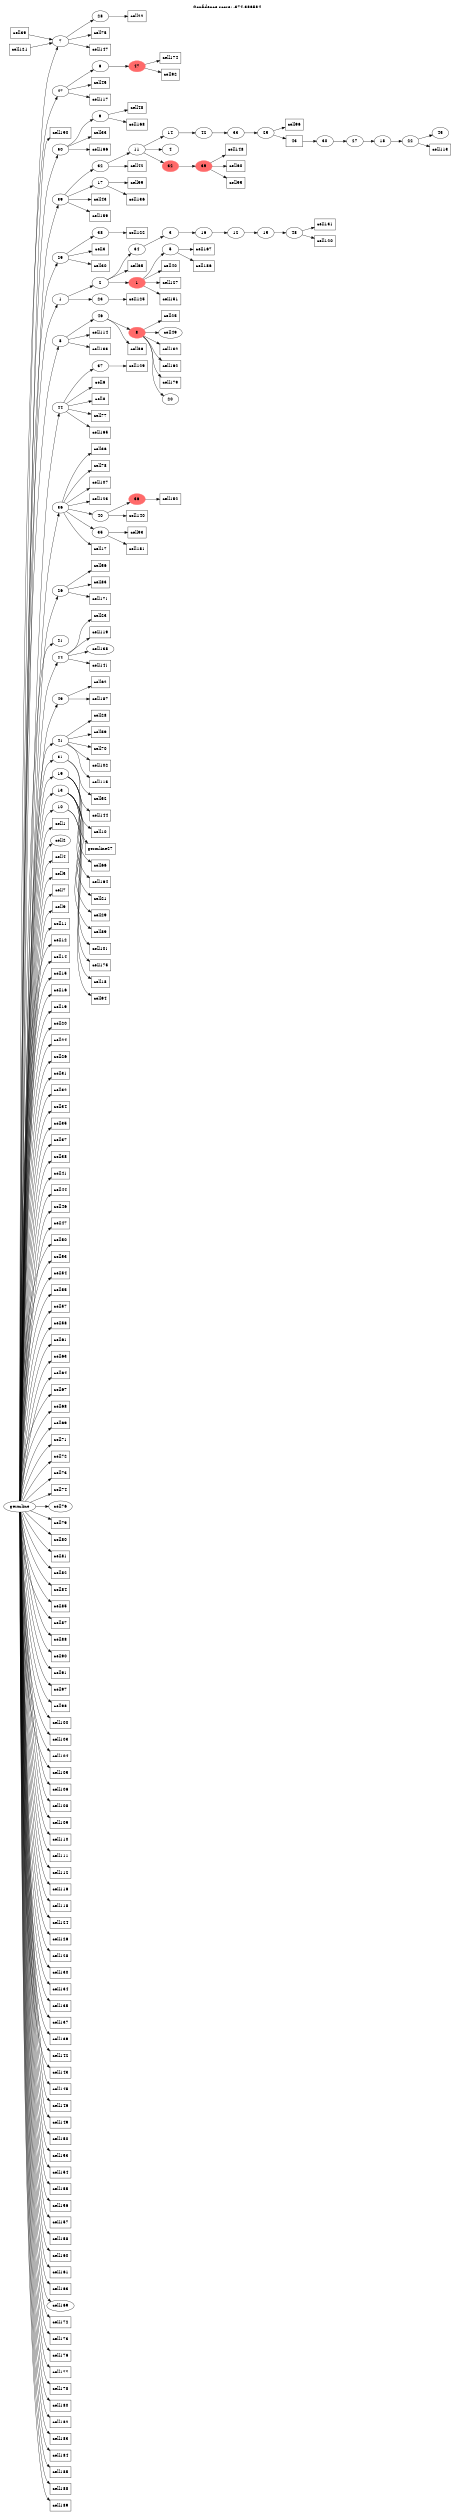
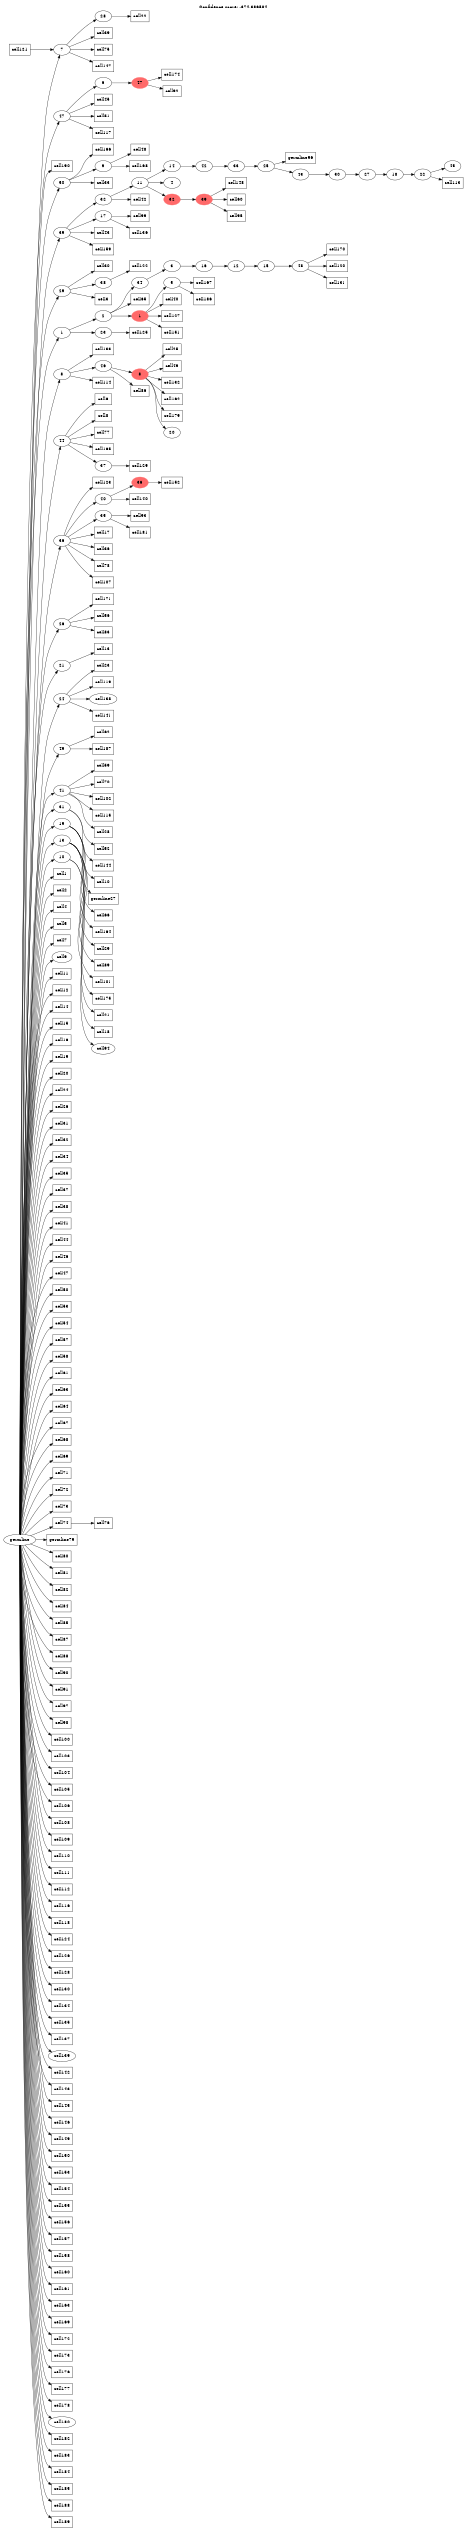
edge "cell39" -> "7": reversed
node "cell51": added
node "cell96": label "cell96" -> "germline96"
node "43": shape box -> ellipse
node "cell170": added
node "cell49": shape ellipse -> box
node "cell13": added
node "cell2": shape ellipse -> box
node "cell9": shape box -> ellipse
node "cell94": shape box -> ellipse
node "cell55": removed
edge "germline" -> "cell76": now "cell74" -> "cell76"
node "cell76": shape ellipse -> box
node "cell79": label "cell79" -> "germline79"
node "cell139": shape box -> ellipse
node "cell169": shape ellipse -> box
node "cell180": shape box -> ellipse
